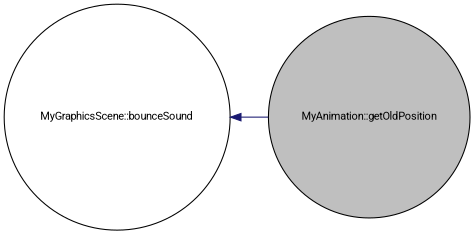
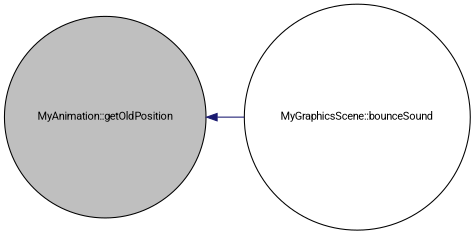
edge "MyAnimation::getOldPosition" -> "MyGraphicsScene::bounceSound": reversed
